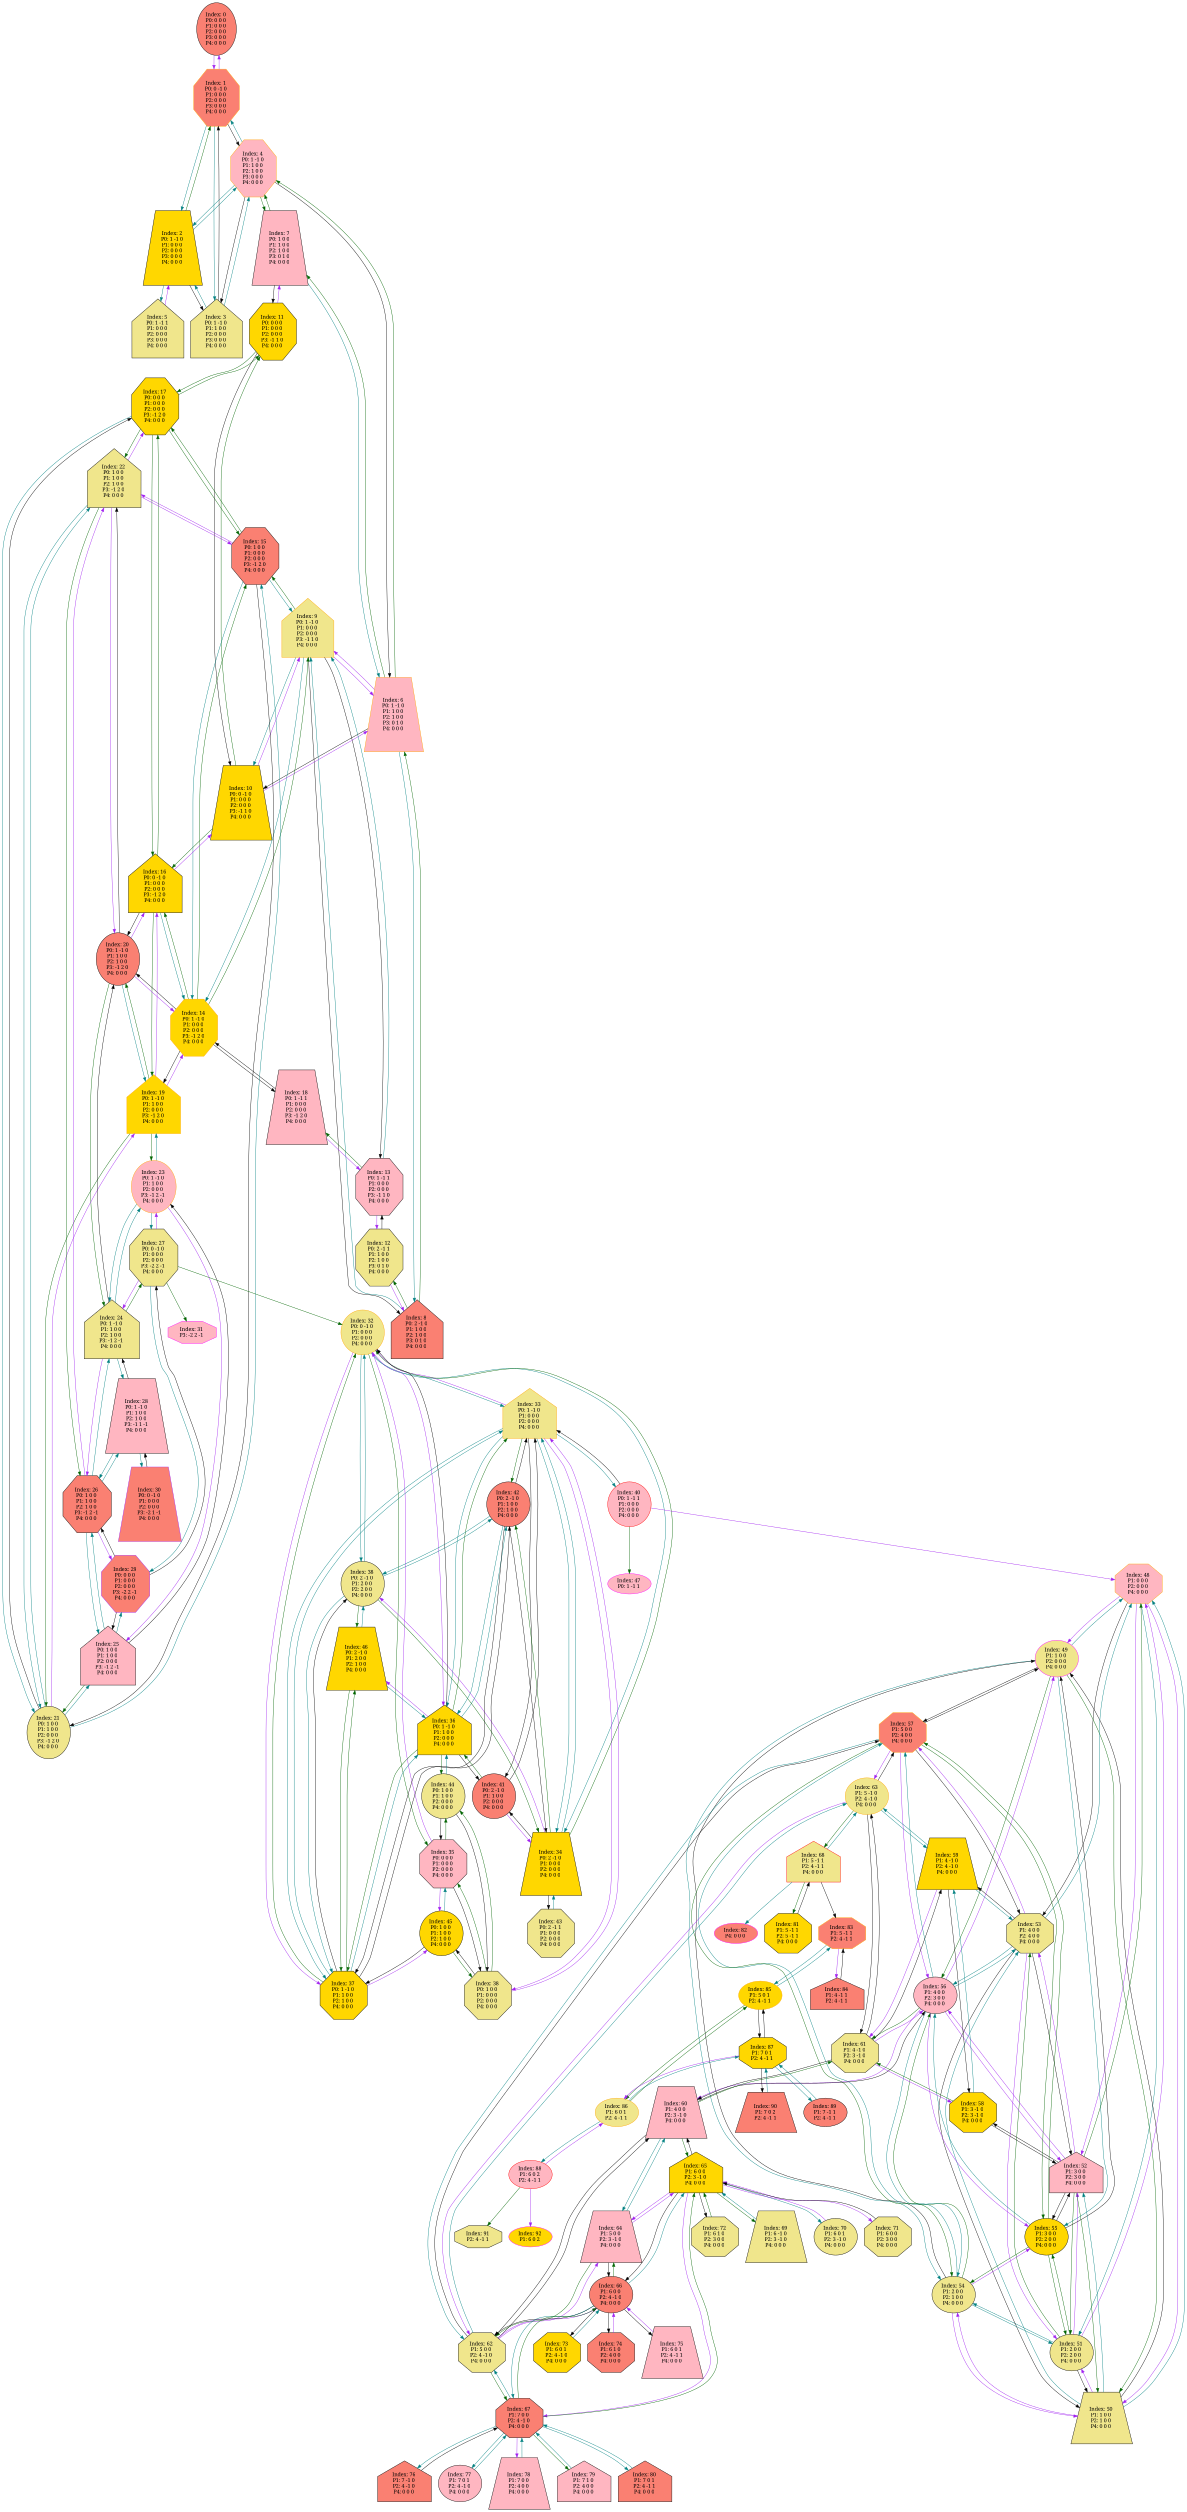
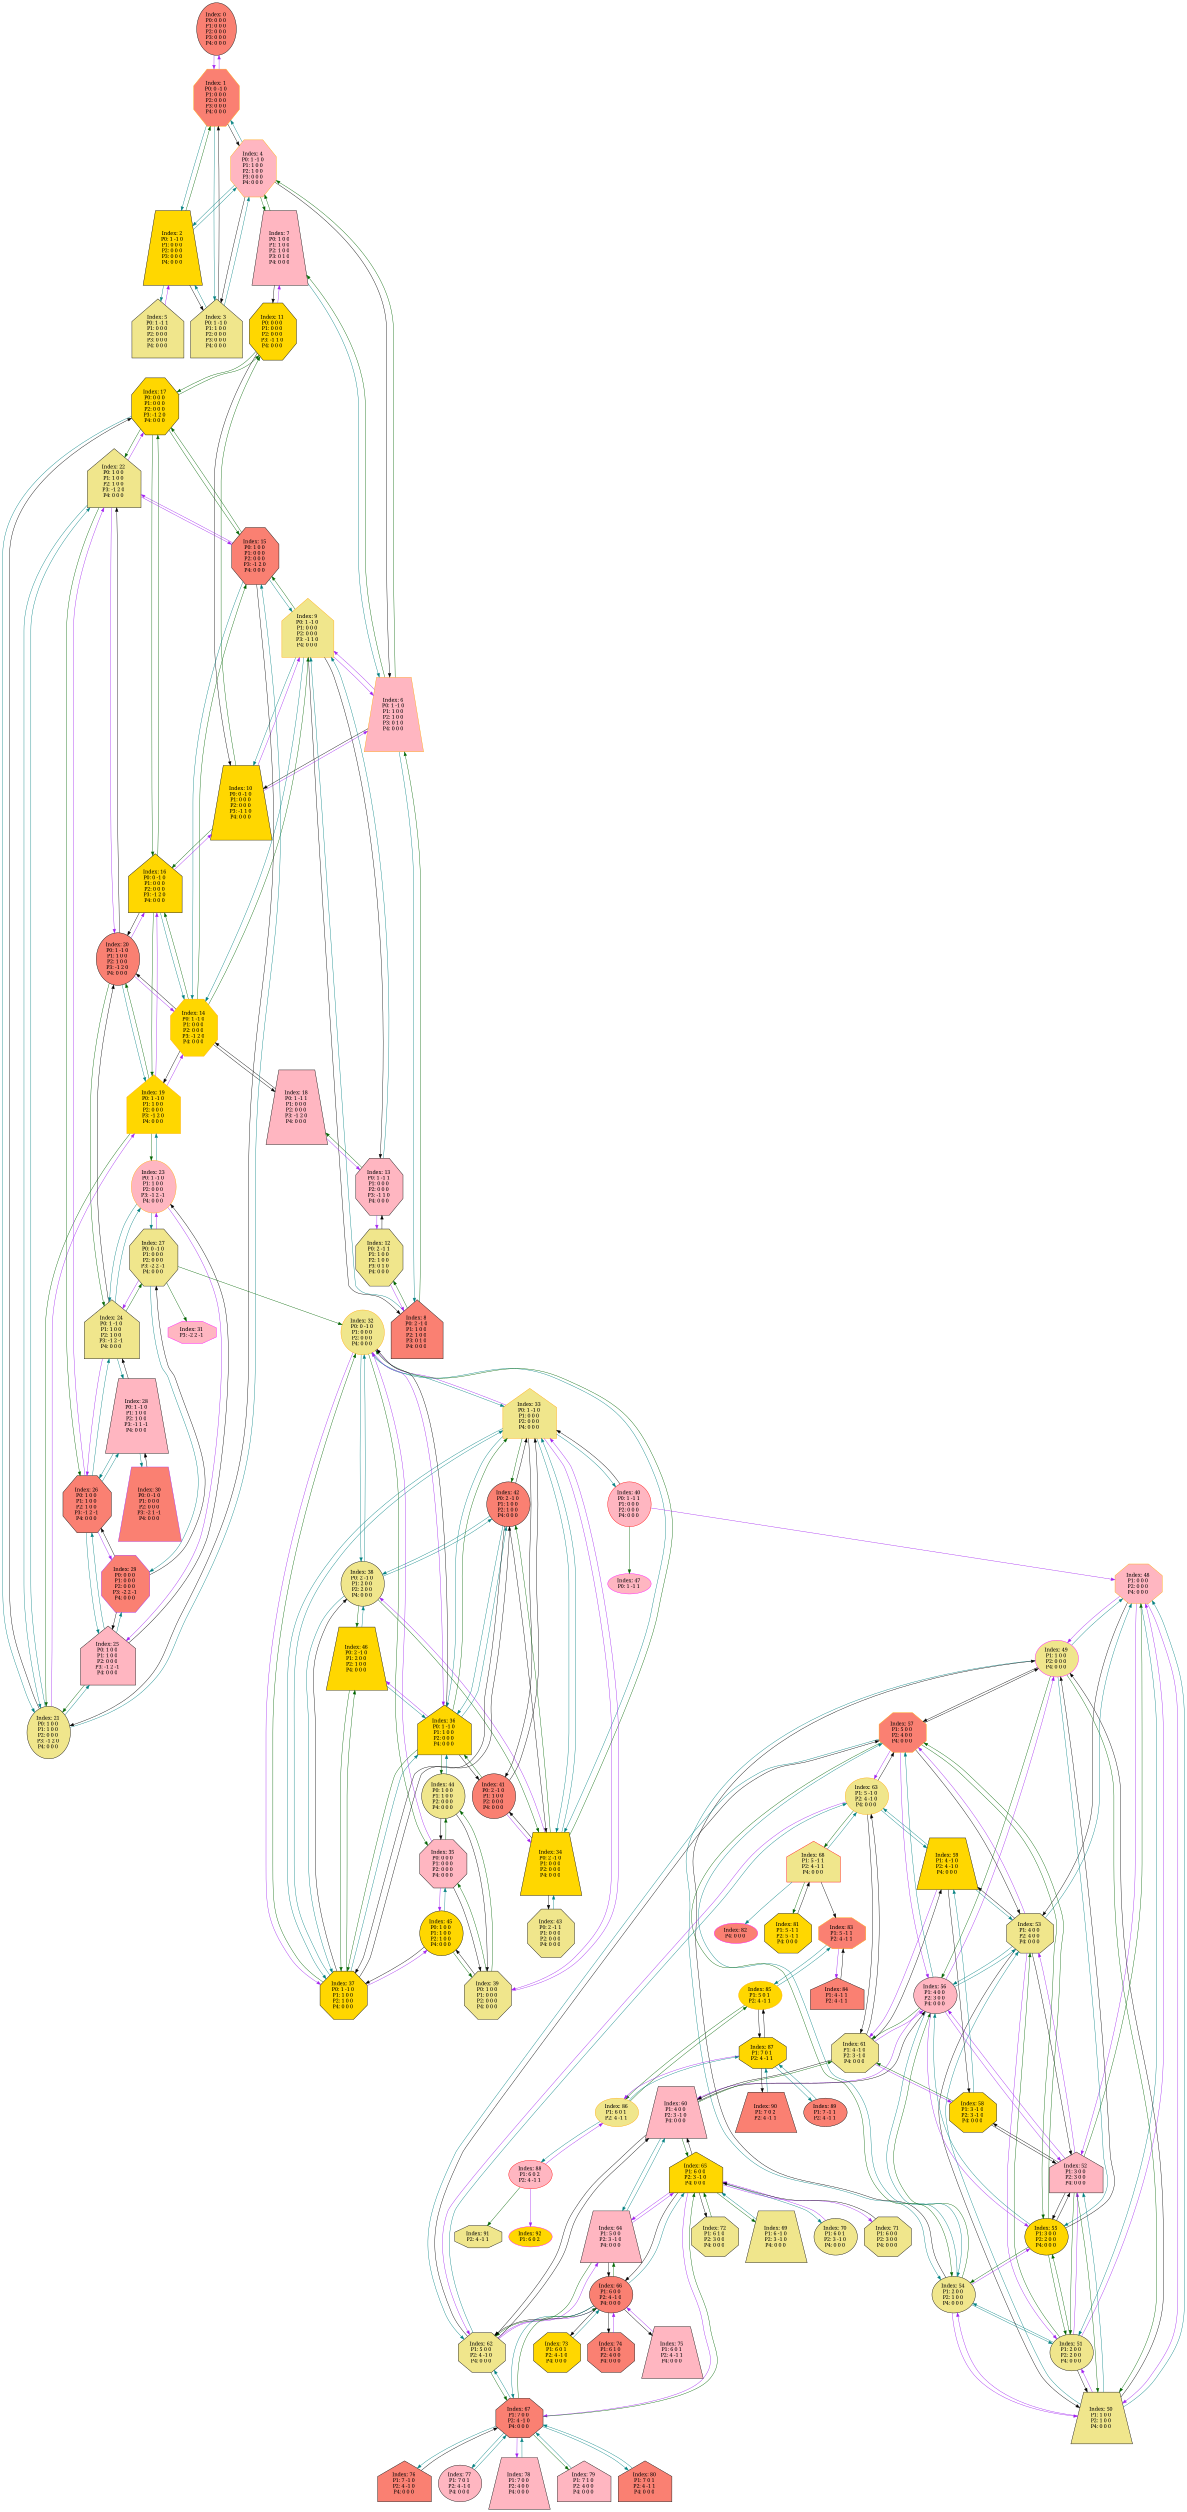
node "Index: 38 P0: 1 0 0 P1: 0 0 0 P2: 0 0 0 P4: 0 0 0": label "Index: 38 P0: 1 0 0 P1: 0 0 0 P2: 0 0 0 P4: 0 0 0" -> "Index: 39 P0: 1 0 0 P1: 0 0 0 P2: 0 0 0 P4: 0 0 0"
